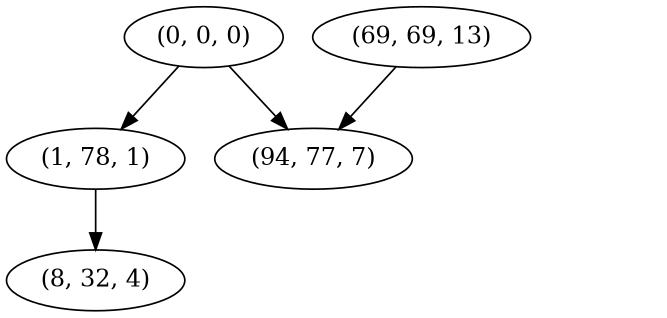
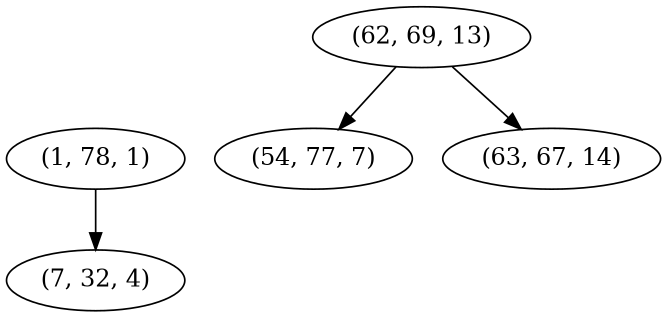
node "(0, 0, 0)": removed
node "(69, 69, 13)": label "(69, 69, 13)" -> "(62, 69, 13)"
node "(94, 77, 7)": label "(94, 77, 7)" -> "(54, 77, 7)"
node "(63, 67, 14)": added
node "(8, 32, 4)": label "(8, 32, 4)" -> "(7, 32, 4)"
